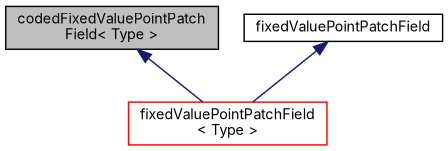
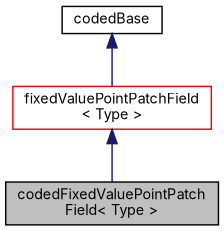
node "fixedValuePointPatchField": label "fixedValuePointPatchField" -> "codedBase"
edge "fixedValuePointPatchField < Type >" -> "codedFixedValuePointPatch Field< Type >": reversed
